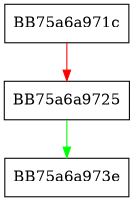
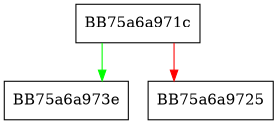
edge "BB75a6a9725" -> "BB75a6a973e": now "BB75a6a971c" -> "BB75a6a973e"
